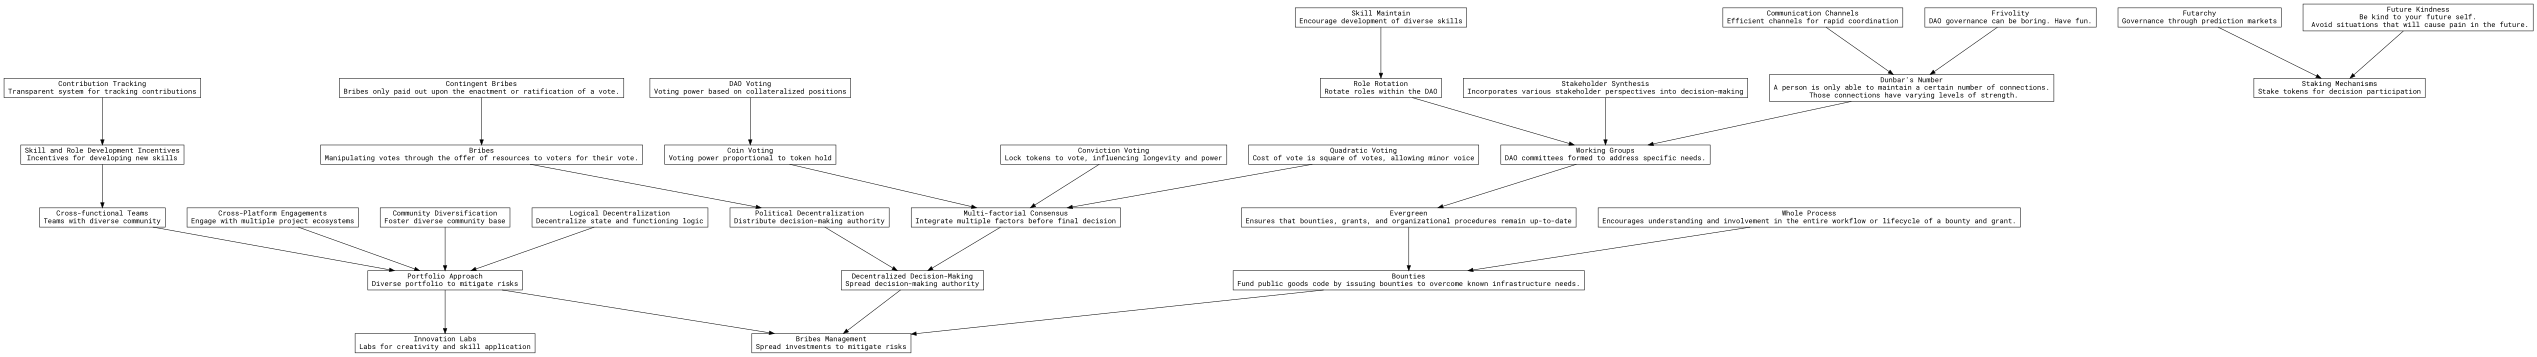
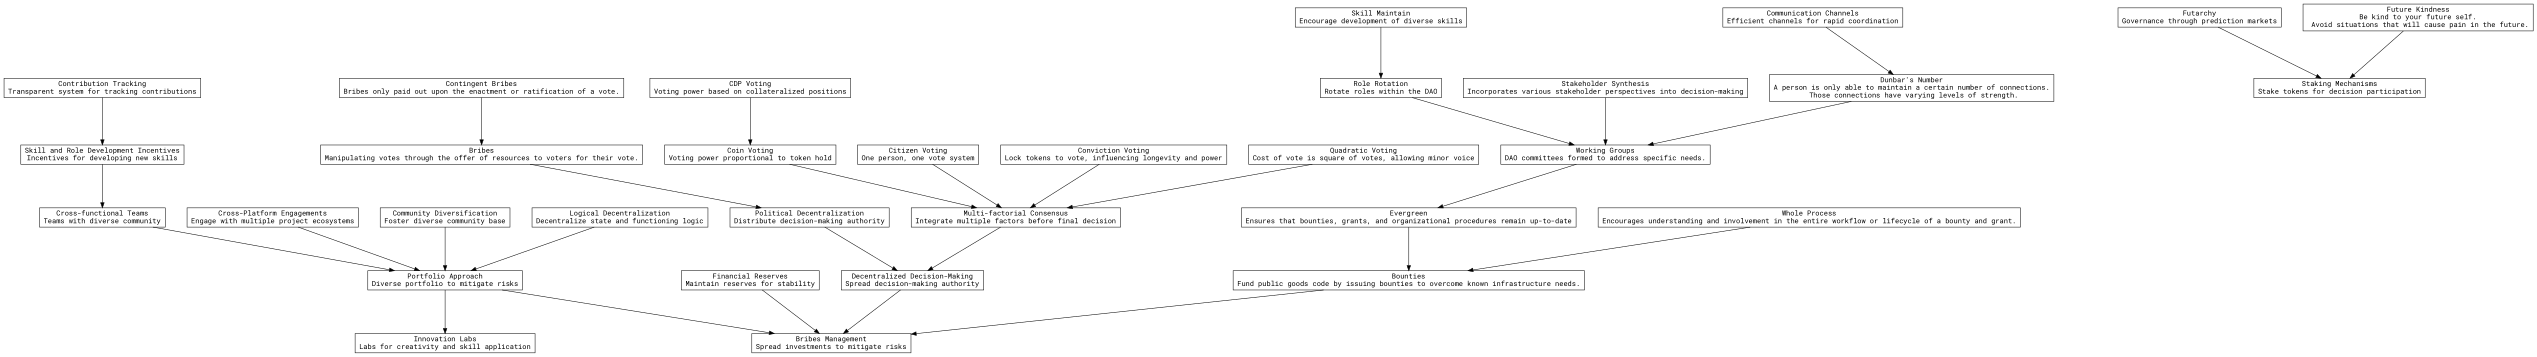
node "Frivolity DAO governance can be boring. Have fun.": removed
node "DAO Voting Voting power based on collateralized positions": label "DAO Voting Voting power based on collateralized positions" -> "CDP Voting Voting power based on collateralized positions"
node "Citizen Voting One person, one vote system": added
node "Financial Reserves Maintain reserves for stability": added
